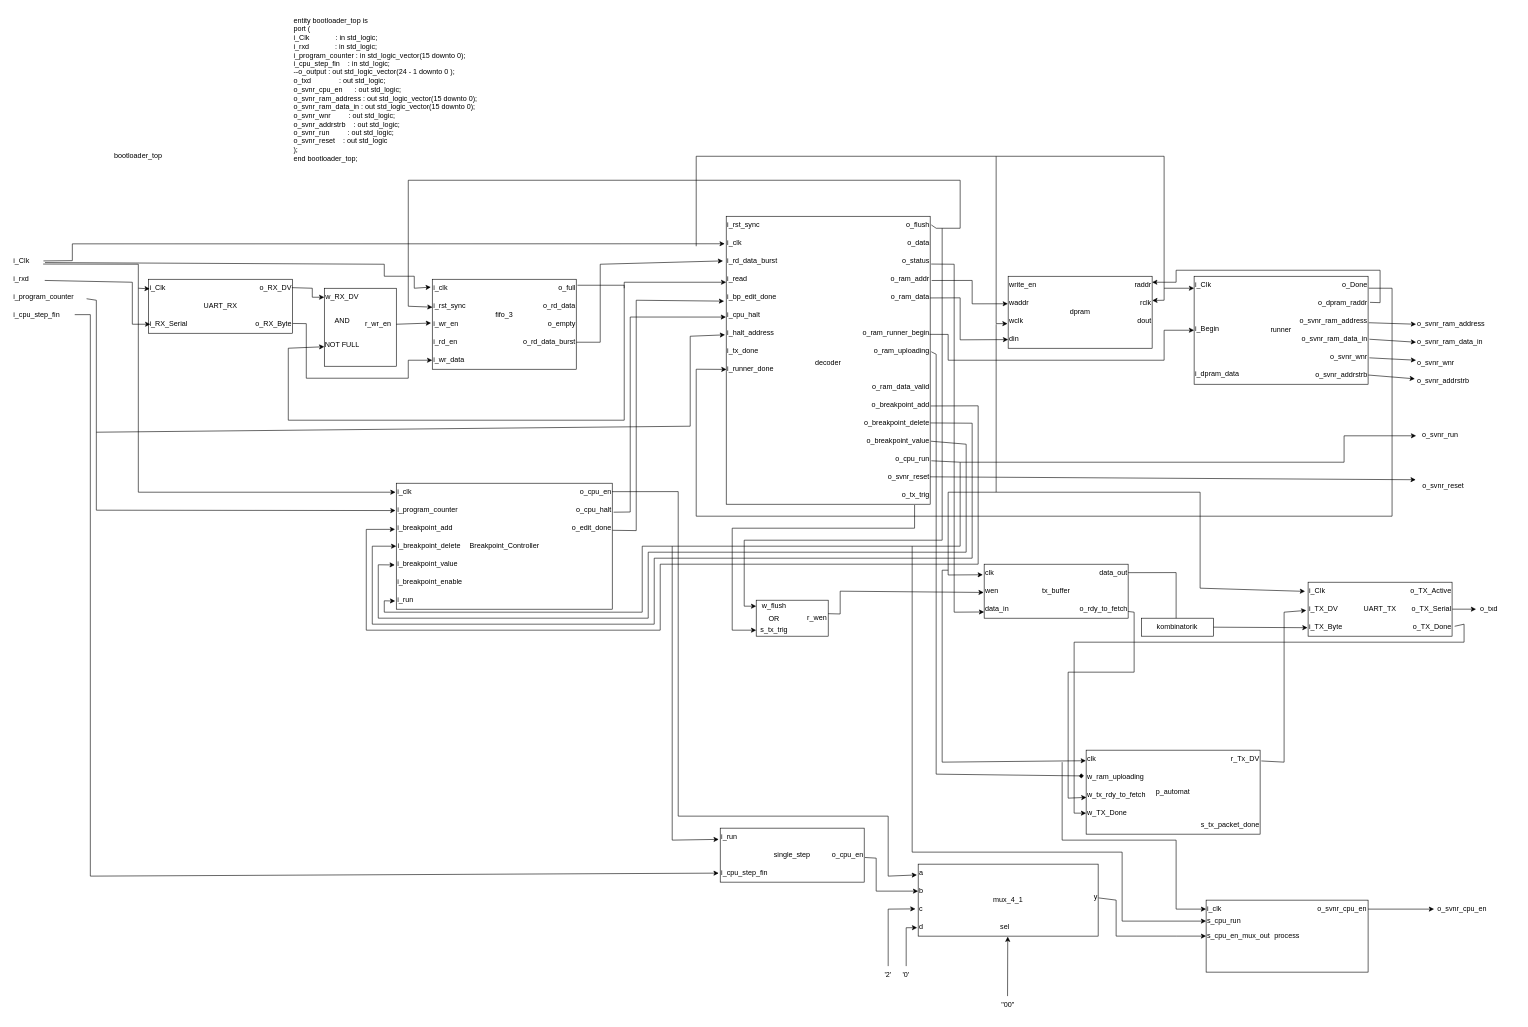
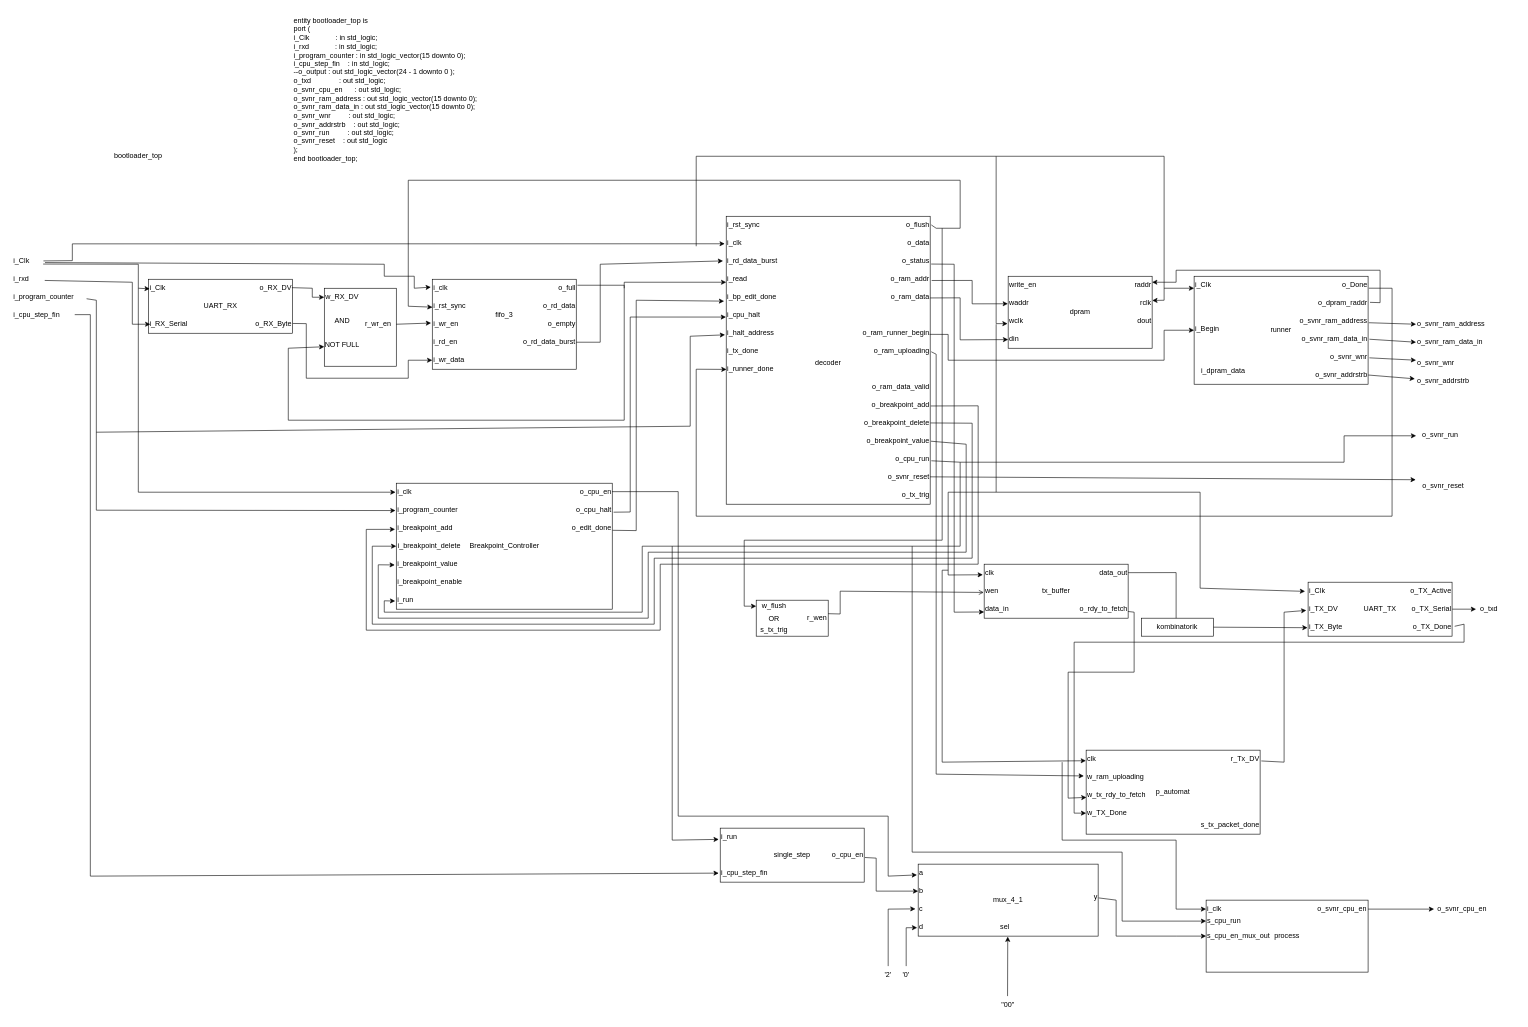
node "i_dpram_data": moved (1224, 374) -> (1230, 371)
edge "o_tx_trig" -> "s_tx_trig": removed
edge "r_wen" -> "wen": arrowhead classic -> open
edge "o_ram_uploading" -> "w_ram_uploading": arrowhead diamond -> classic
